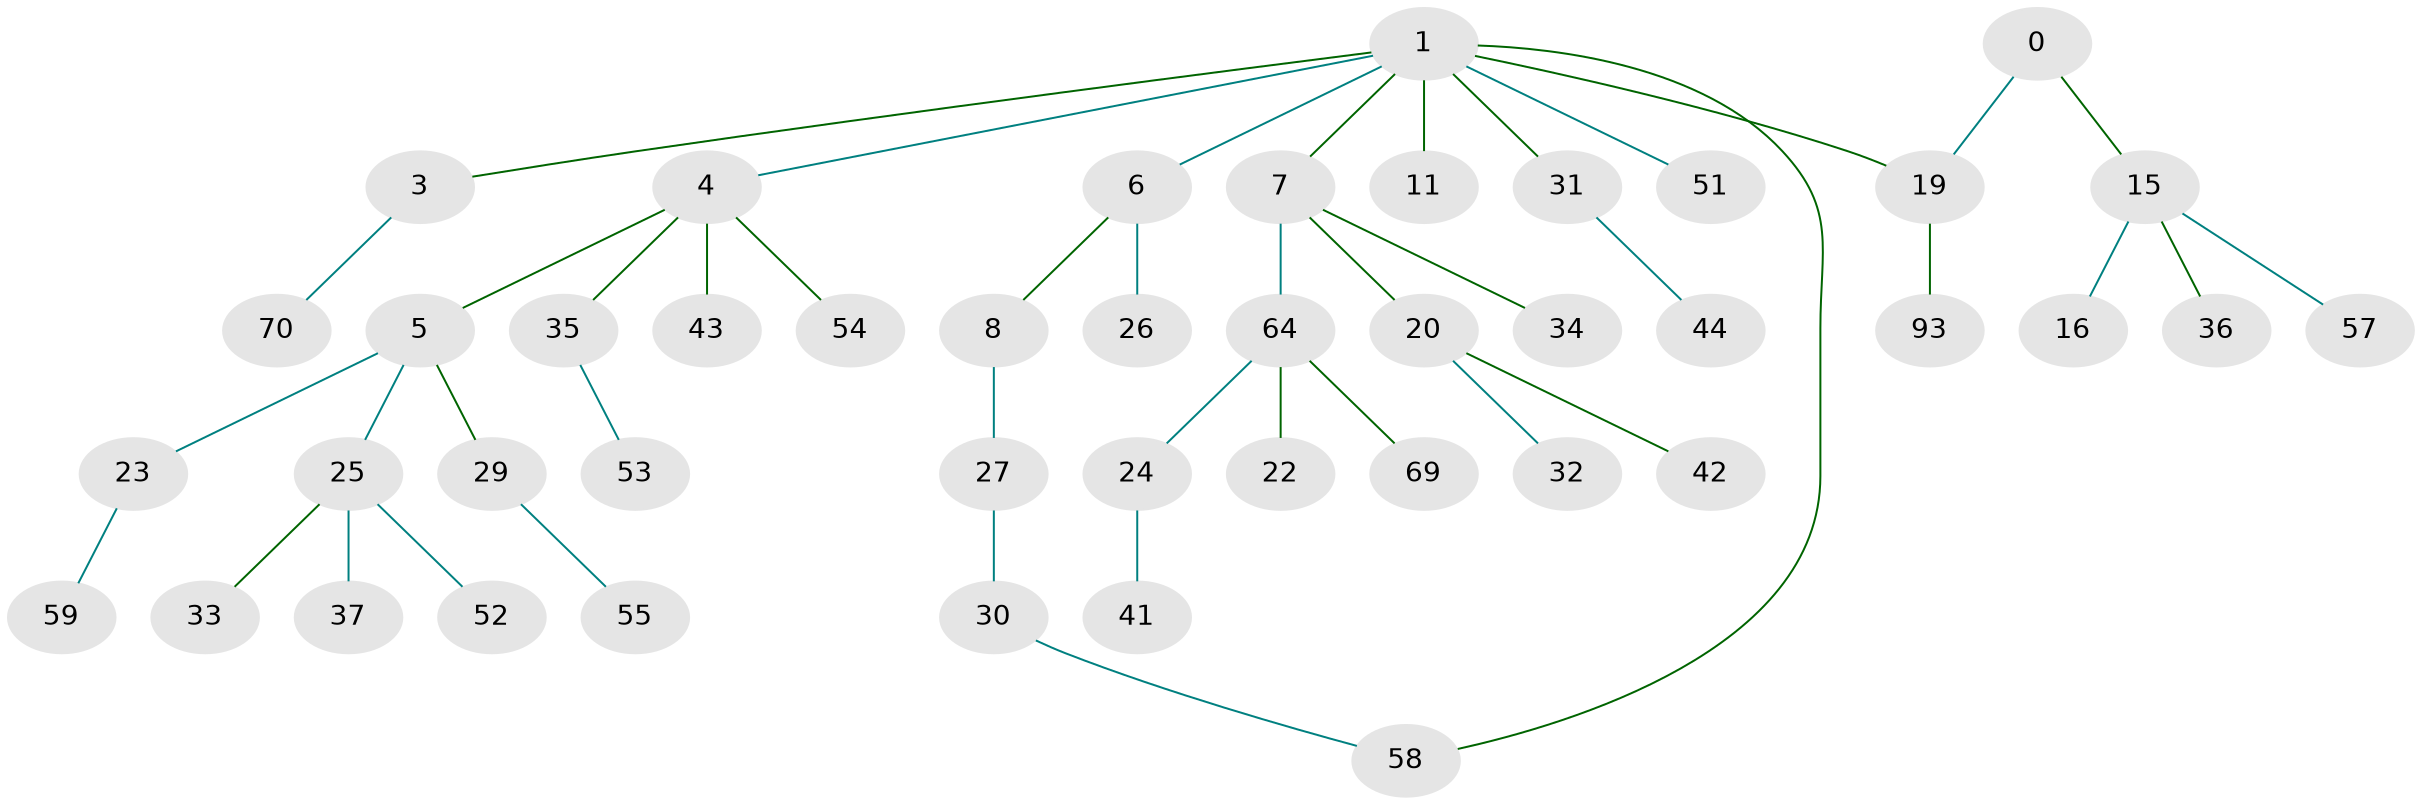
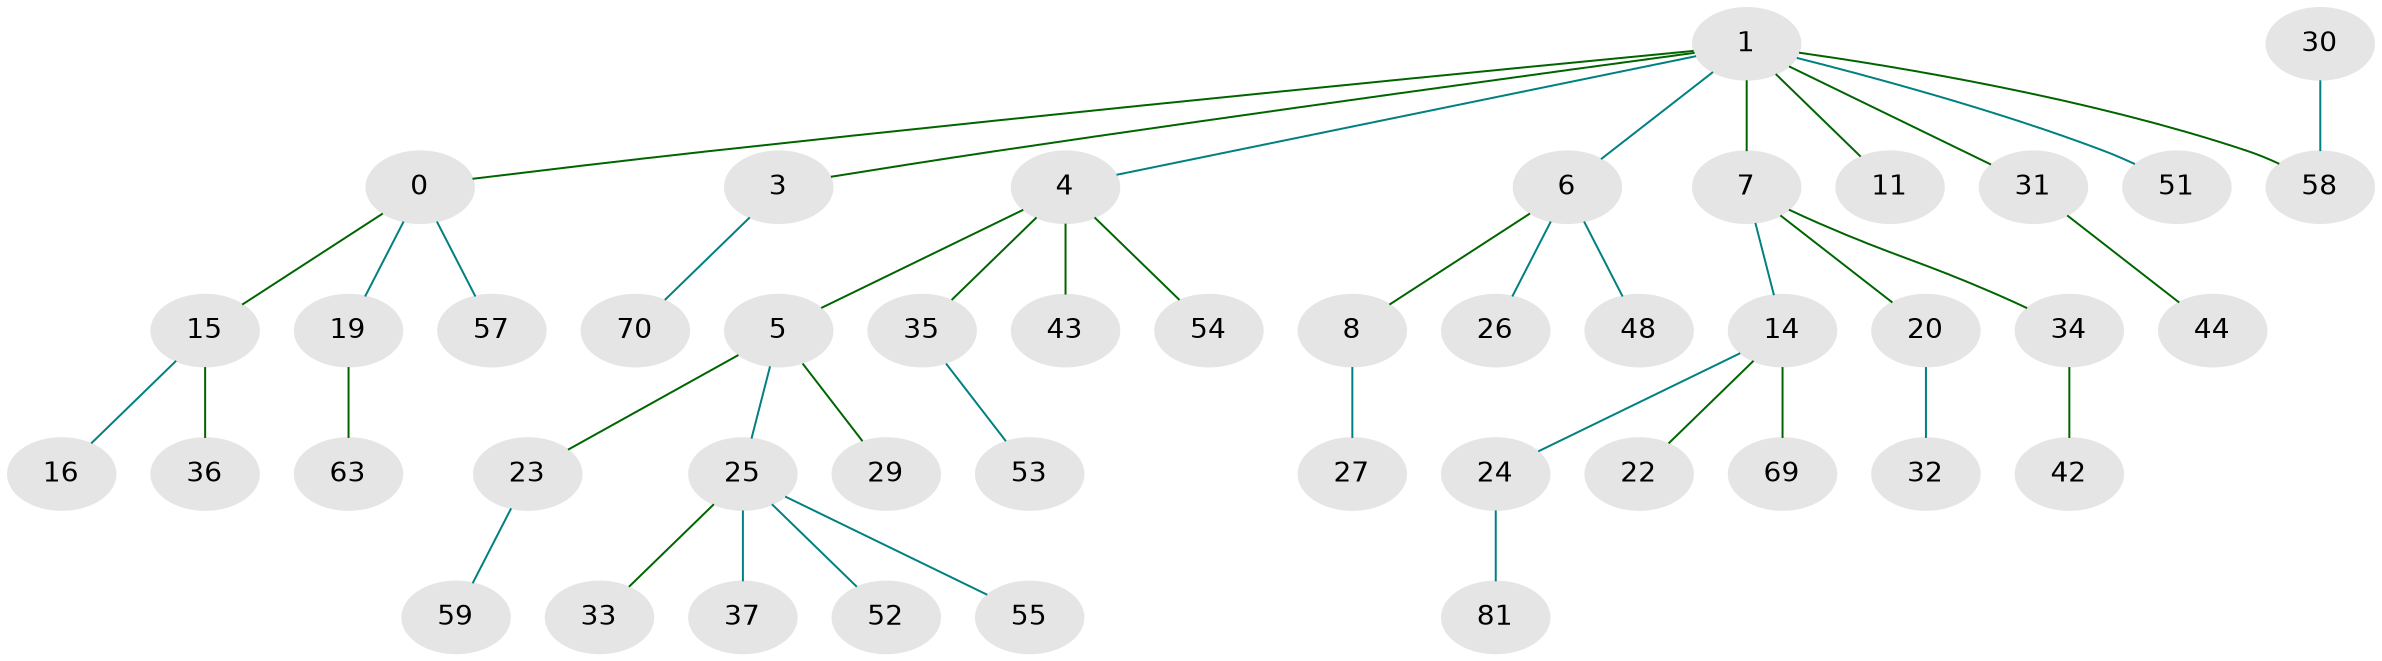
edge "1" -- "19": now "1" -- "0"
edge "31" -- "44": color teal -> darkgreen
edge "15" -- "57": now "0" -- "57"
node "64": label "64" -> "14"
node "48": added
node "93": label "93" -> "63"
edge "5" -- "23": color teal -> darkgreen
edge "20" -- "42": now "34" -- "42"
edge "29" -- "55": now "25" -- "55"
edge "27" -- "30": removed
node "41": label "41" -> "81"
